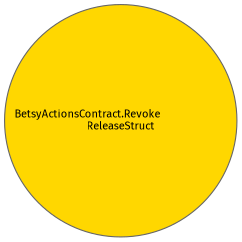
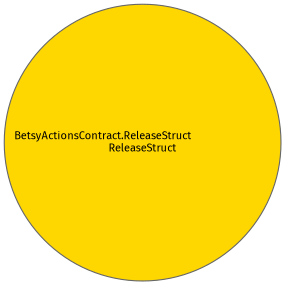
node "BetsyActionsContract.Revoke ReleaseStruct": label "BetsyActionsContract.Revoke ReleaseStruct" -> "BetsyActionsContract.ReleaseStruct ReleaseStruct"
